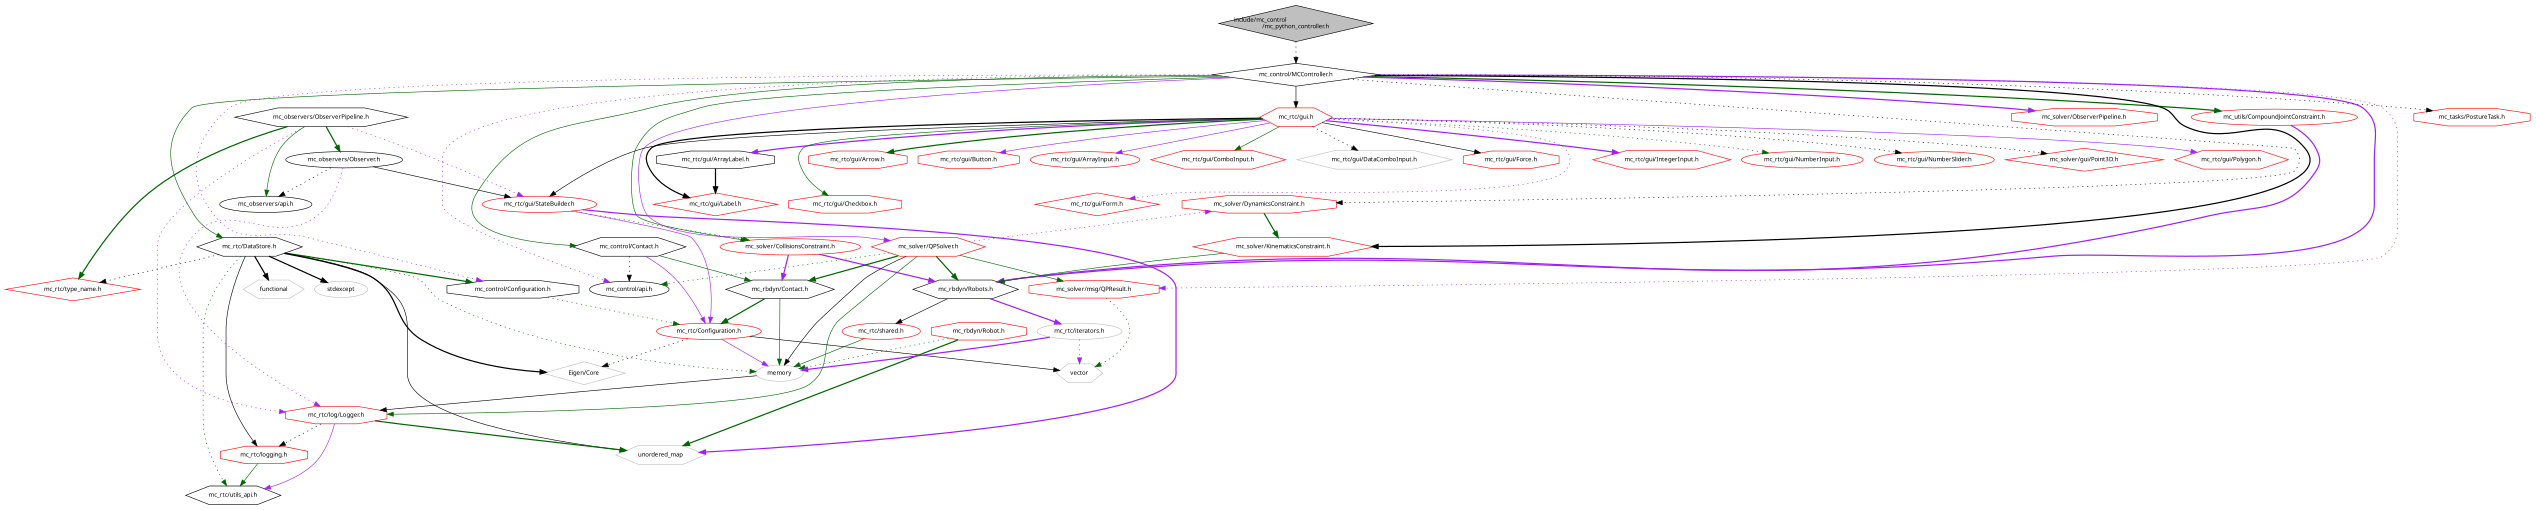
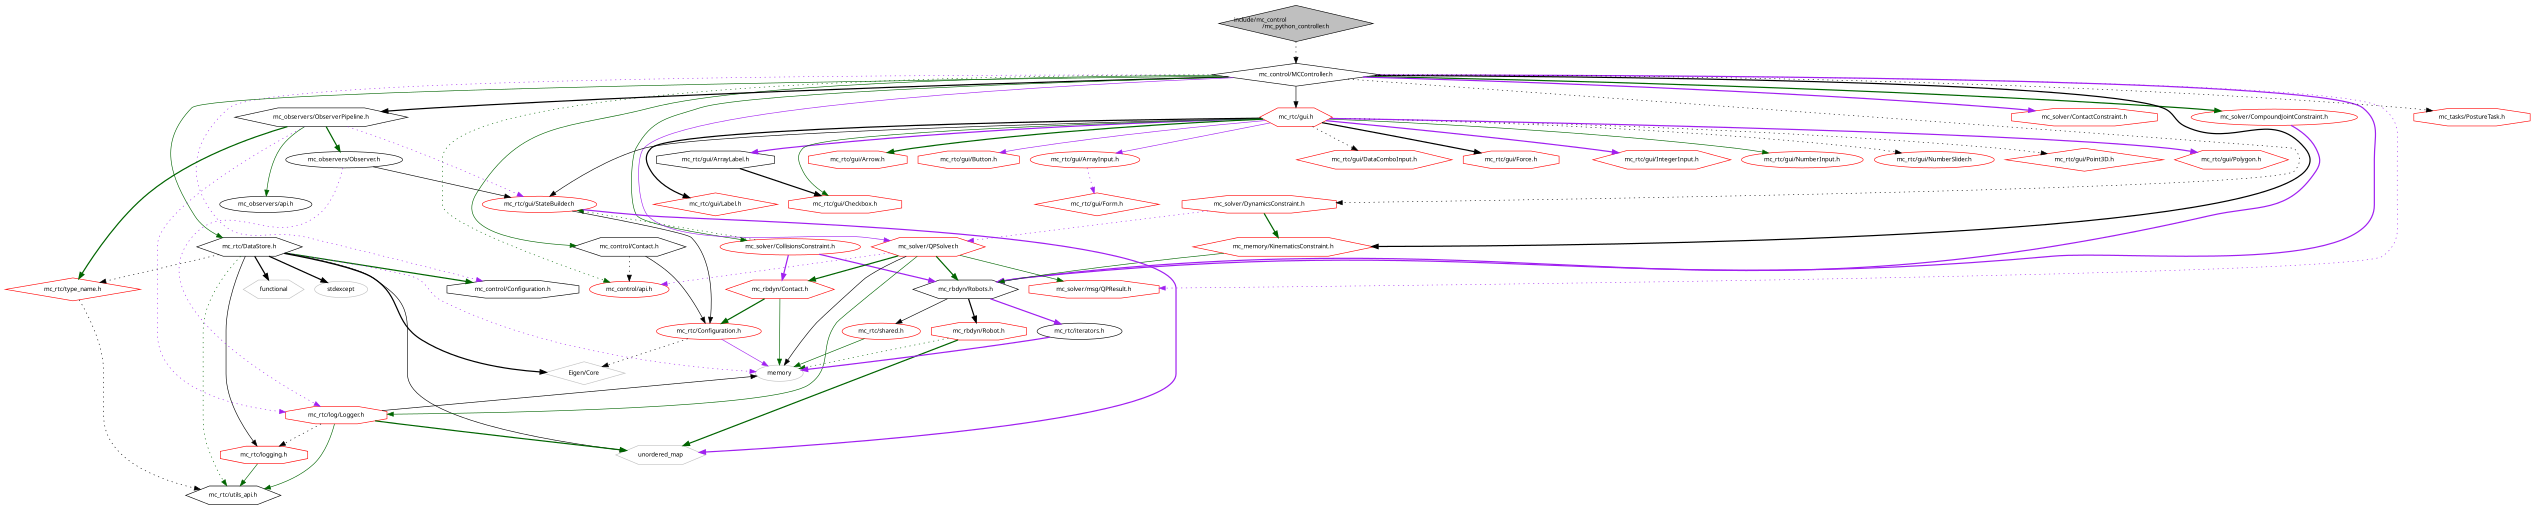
edge "mc_control/MCController.h" -> "mc_control/api.h": color purple -> darkgreen
edge "mc_control/MCController.h" -> "mc_observers/ObserverPipeline.h": added
node "mc_solver/ObserverPipeline.h": label "mc_solver/ObserverPipeline.h" -> "mc_solver/ContactConstraint.h"
node "mc_utils/CompoundJointConstraint.h": label "mc_utils/CompoundJointConstraint.h" -> "mc_solver/CompoundJointConstraint.h"
edge "mc_rtc/gui.h" -> "mc_rtc/gui/Polygon.h": style solid -> bold
edge "mc_rtc/gui.h" -> "mc_rtc/gui/NumberInput.h": style dotted -> solid
edge "mc_rtc/gui.h" -> "mc_rtc/gui/Force.h": style solid -> bold
node "mc_rtc/gui/ComboInput.h": removed
node "mc_rtc/gui/DataComboInput.h": color grey75 -> red
node "mc_solver/gui/Point3D.h": label "mc_solver/gui/Point3D.h" -> "mc_rtc/gui/Point3D.h"
edge "mc_rtc/gui/ArrayLabel.h" -> "mc_rtc/gui/Label.h": now "mc_rtc/gui/ArrayLabel.h" -> "mc_rtc/gui/Checkbox.h"
edge "mc_observers/Observer.h" -> "mc_observers/api.h": removed
edge "mc_rtc/gui.h" -> "mc_rtc/gui/Form.h": now "mc_rtc/gui/ArrayInput.h" -> "mc_rtc/gui/Form.h"
edge "mc_rtc/gui/StateBuilder.h" -> "mc_solver/CollisionsConstraint.h": reversed
edge "mc_solver/QPSolver.h" -> "mc_solver/DynamicsConstraint.h": reversed
edge "mc_rtc/gui/StateBuilder.h" -> "mc_rtc/Configuration.h": color purple -> black
node "mc_solver/KinematicsConstraint.h": label "mc_solver/KinematicsConstraint.h" -> "mc_memory/KinematicsConstraint.h"
edge "mc_control/Contact.h" -> "mc_rbdyn/Contact.h": removed
edge "mc_solver/QPSolver.h" -> "mc_control/api.h": color darkgreen -> purple
edge "mc_control/Contact.h" -> "mc_rtc/Configuration.h": color purple -> black
node "mc_control/api.h": color black -> red
node "mc_rbdyn/Contact.h": color black -> red
edge "mc_rbdyn/Robots.h" -> "mc_rbdyn/Robot.h": added
edge "mc_control/Configuration.h" -> "mc_rtc/Configuration.h": removed
edge "mc_rtc/DataStore.h" -> "memory": color darkgreen -> purple
node "mc_rtc/iterators.h": color grey75 -> black
node "vector": removed
edge "memory" -> "mc_rtc/log/Logger.h": reversed
edge "mc_rtc/type_name.h" -> "mc_rtc/utils_api.h": added
edge "mc_rtc/log/Logger.h" -> "mc_rtc/utils_api.h": color purple -> darkgreen
